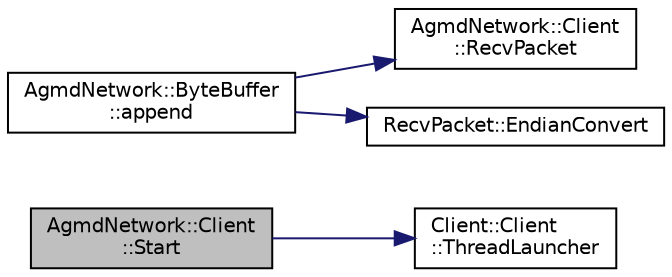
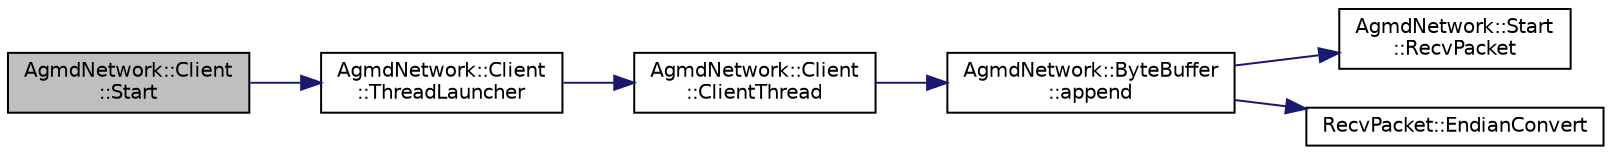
node "AgmdNetwork::Client ::RecvPacket": label "AgmdNetwork::Client ::RecvPacket" -> "AgmdNetwork::Start ::RecvPacket"
node "AgmdNetwork::Client ::ClientThread": added
node "Client::Client ::ThreadLauncher": label "Client::Client ::ThreadLauncher" -> "AgmdNetwork::Client ::ThreadLauncher"
